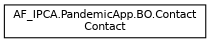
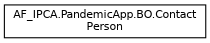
node "AF_IPCA.PandemicApp.BO.Contact Contact": label "AF_IPCA.PandemicApp.BO.Contact Contact" -> "AF_IPCA.PandemicApp.BO.Contact Person"
